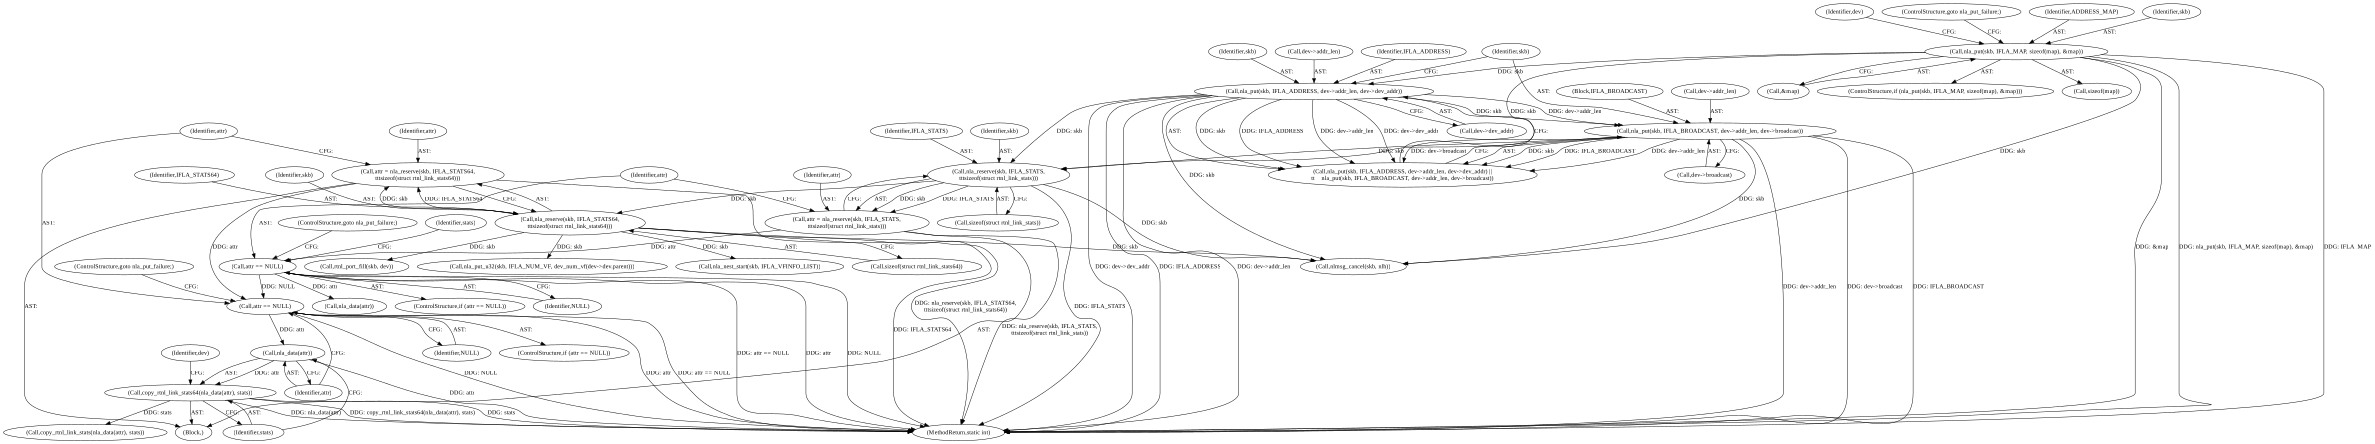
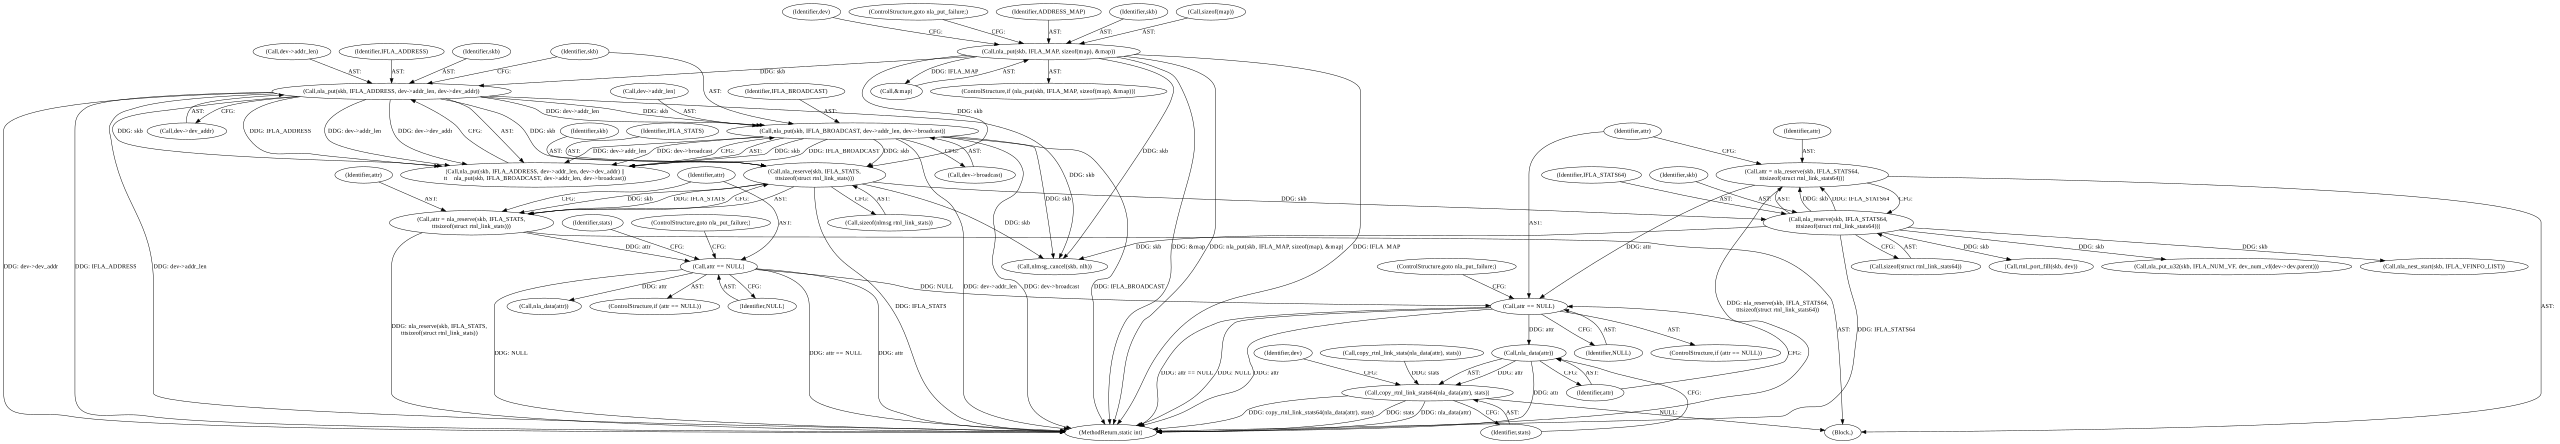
edge "(Call,nla_put(skb, IFLA_MAP, sizeof(map), &map))" -> "(Call,sizeof(map))": reversed
edge "(Call,nla_put(skb, IFLA_MAP, sizeof(map), &map))" -> "(Call,&map)": label "CFG: " -> "DDG: IFLA_MAP"
node "(Block,IFLA_BROADCAST)": label "(Block,IFLA_BROADCAST)" -> "(Identifier,IFLA_BROADCAST)"
node "(Call,sizeof(struct rtnl_link_stats))": label "(Call,sizeof(struct rtnl_link_stats))" -> "(Call,sizeof(nlmsg rtnl_link_stats))"
edge "(Call,copy_rtnl_link_stats64(nla_data(attr), stats))" -> "(Call,copy_rtnl_link_stats(nla_data(attr), stats))": reversed
edge "(Call,copy_rtnl_link_stats64(nla_data(attr), stats))" -> "(Block,)": label "AST: " -> "NULL: "
